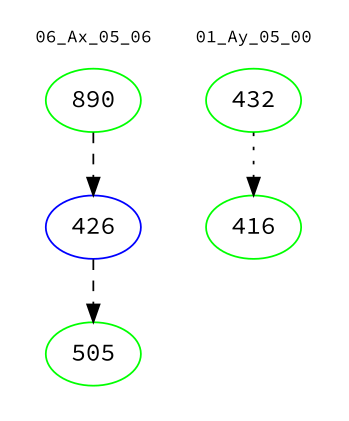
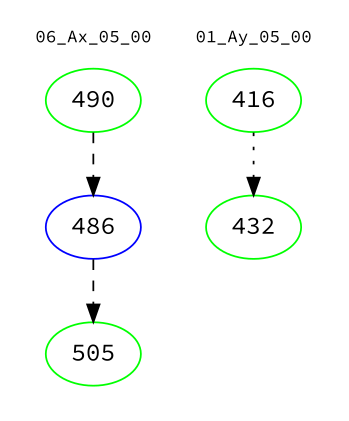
cluster "06_Ax_05_06": label "06_Ax_05_06" -> "06_Ax_05_00"
node "890": label "890" -> "490"
edge "432" -> "416": reversed
node "426": label "426" -> "486"
